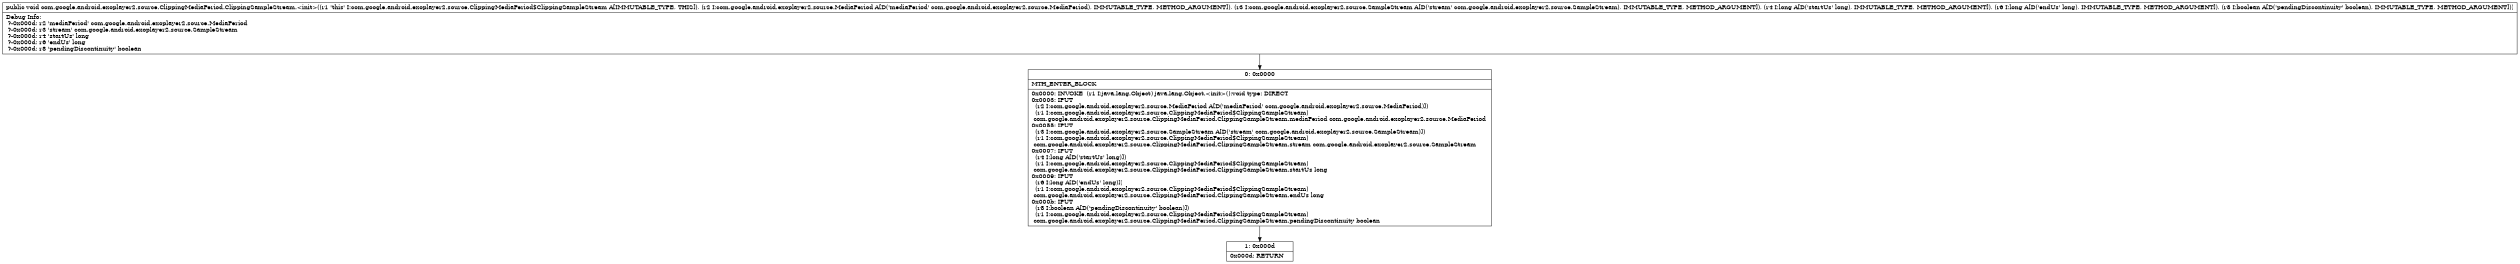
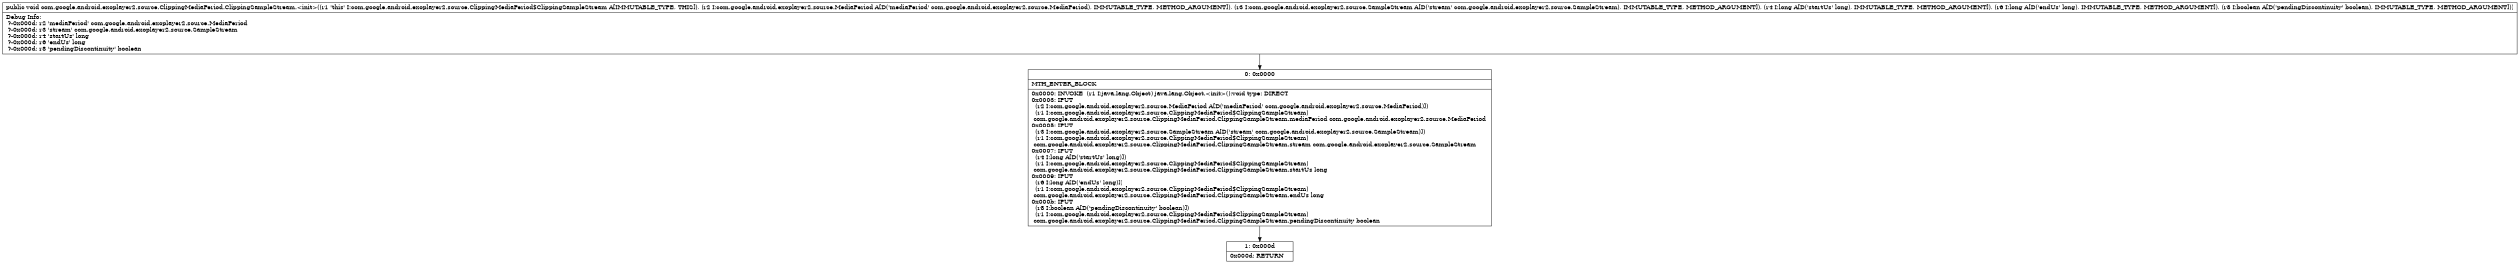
node "0: 0x0000": text "0x0055: IPUT" -> "0x0005: IPUT"
